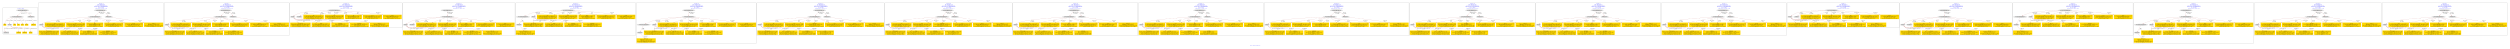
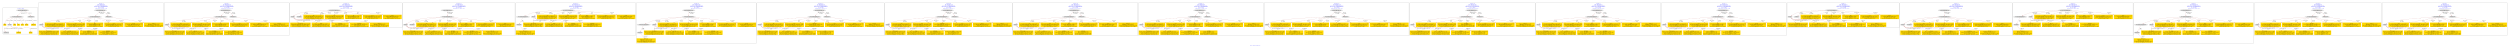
node "deathDate": removed
